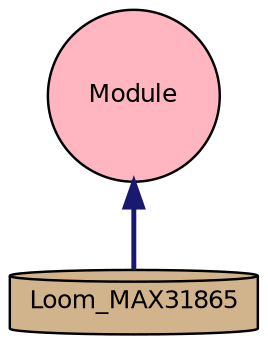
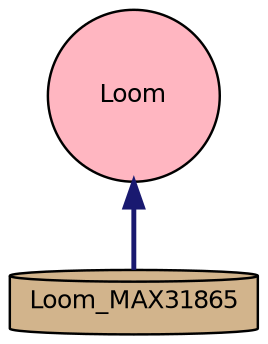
node "Module": label "Module" -> "Loom"
